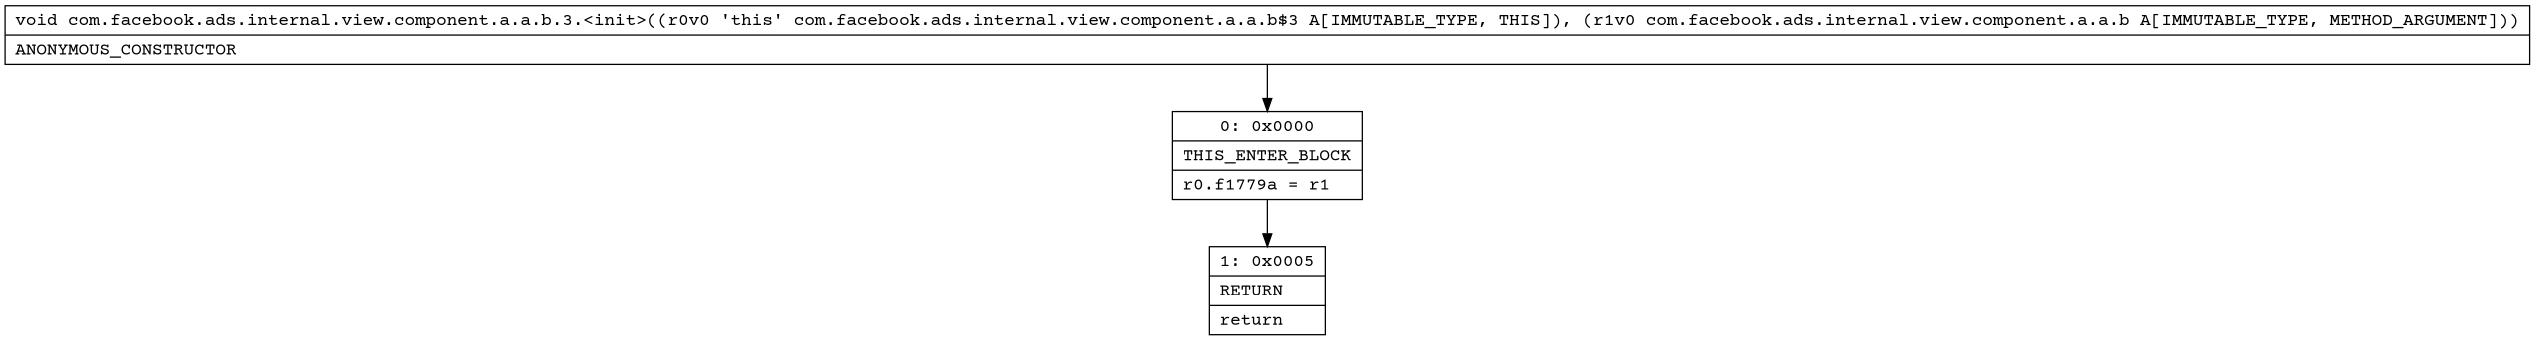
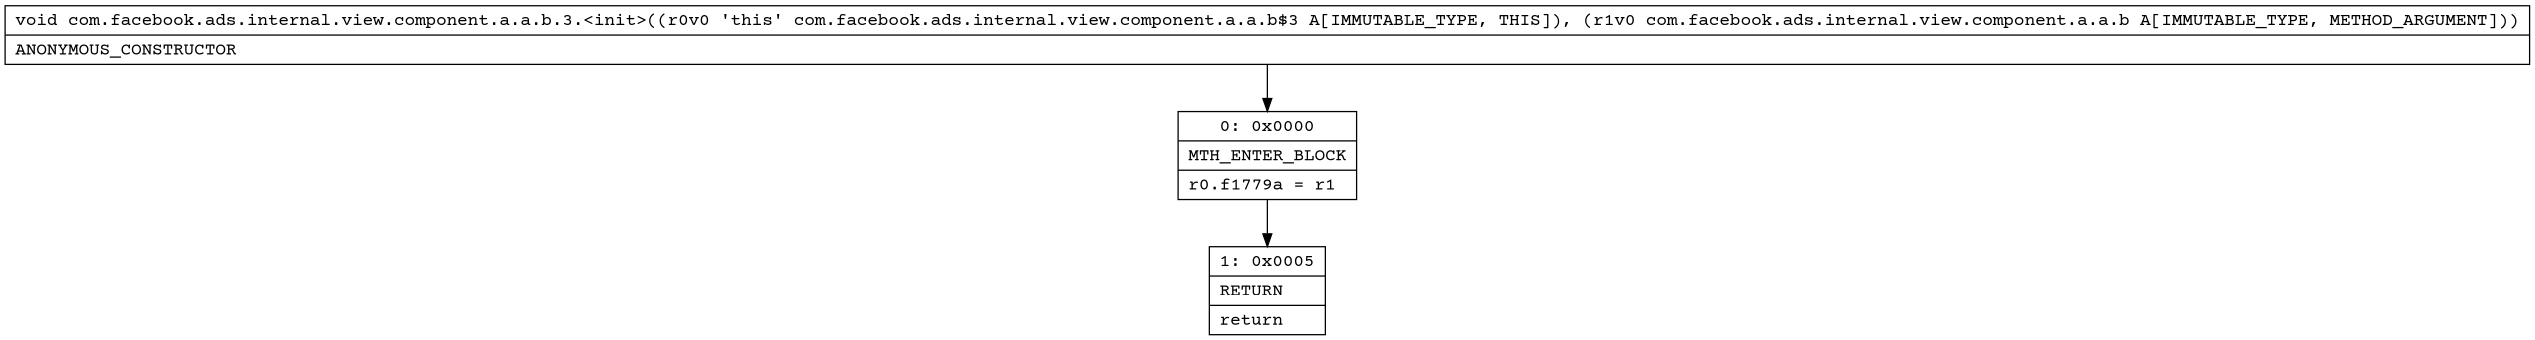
node "0: 0x0000": text "THIS_ENTER_BLOCK" -> "MTH_ENTER_BLOCK"
